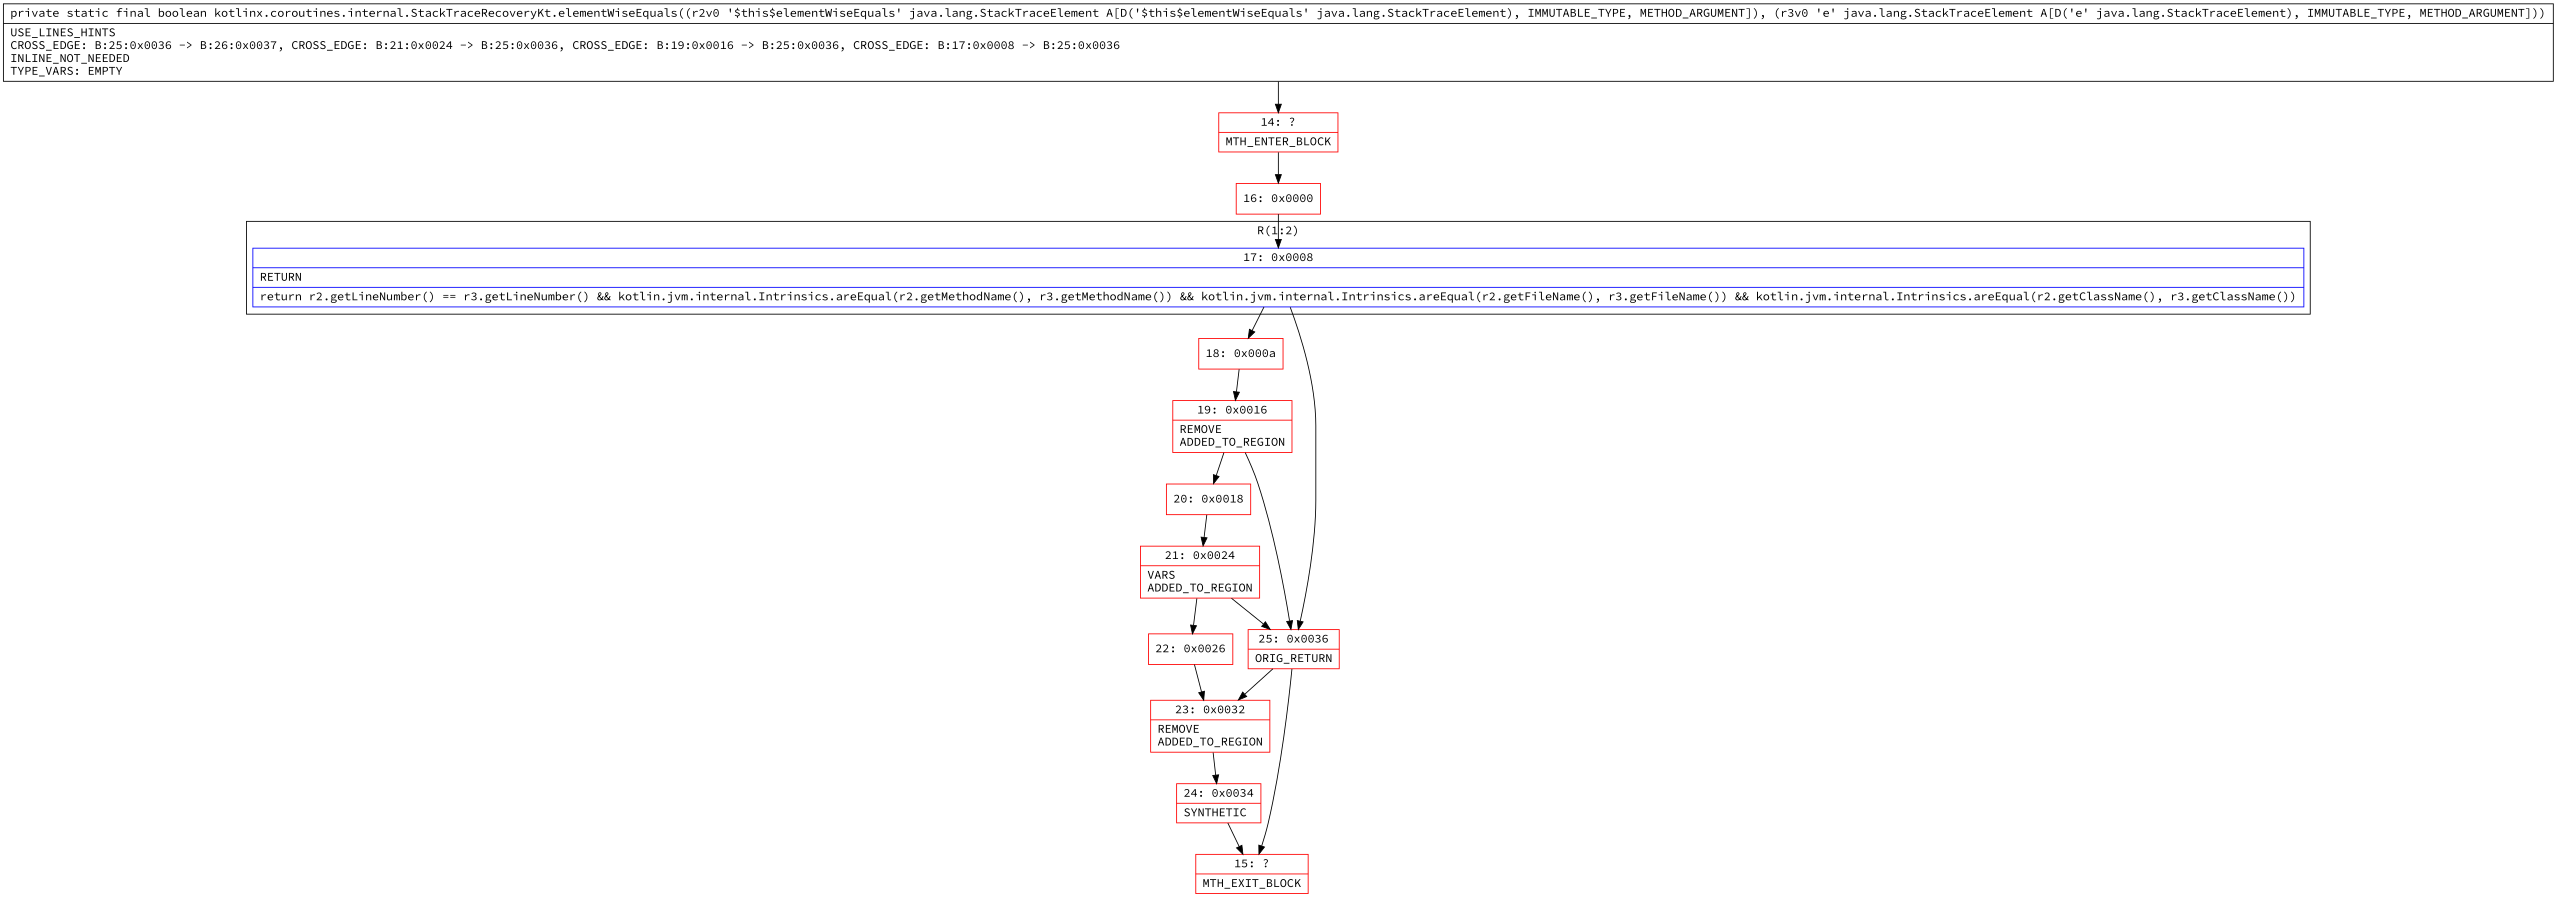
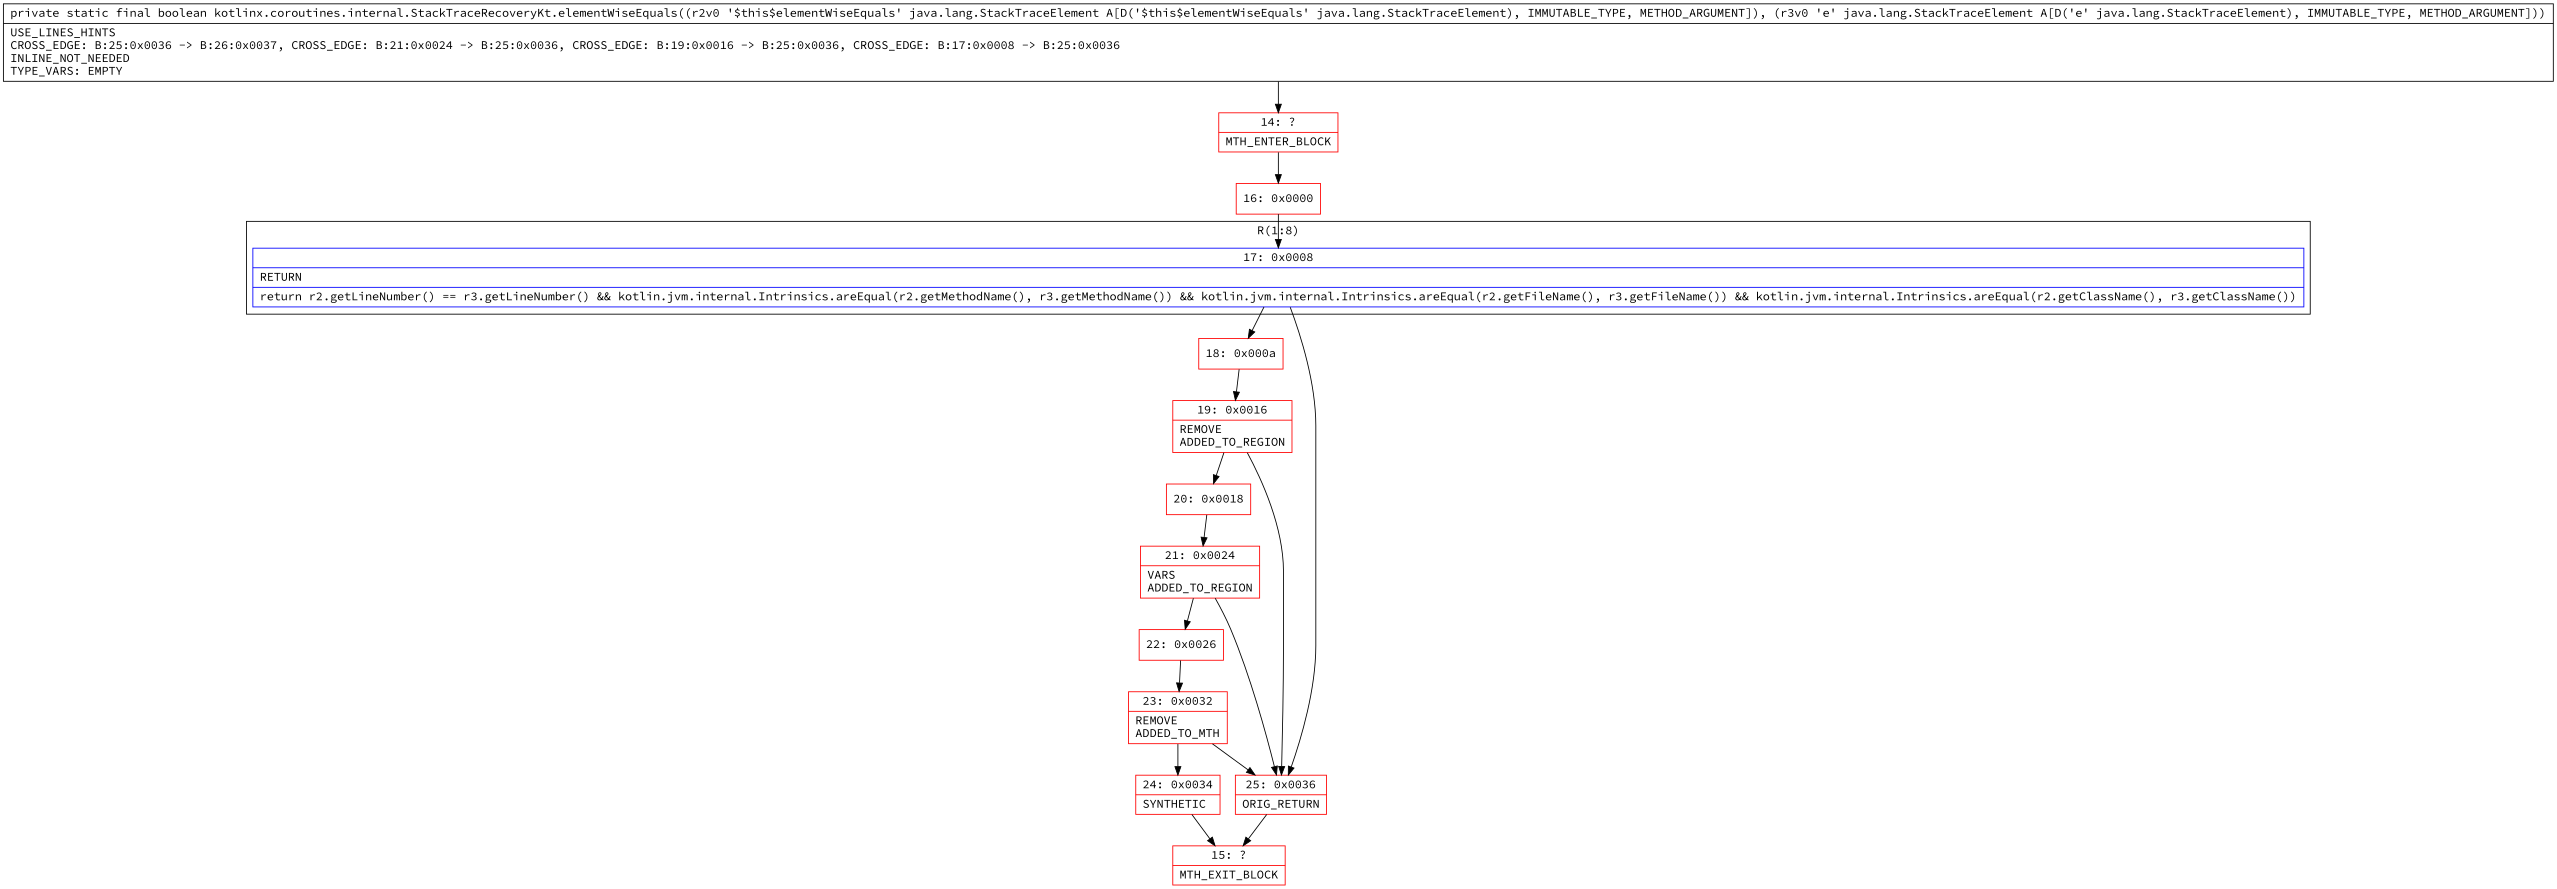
cluster "R(1:2)": label "R(1:2)" -> "R(1:8)"
edge "25: 0x0036" -> "23: 0x0032": reversed
node "23: 0x0032": text "ADDED_TO_REGION" -> "ADDED_TO_MTH"
